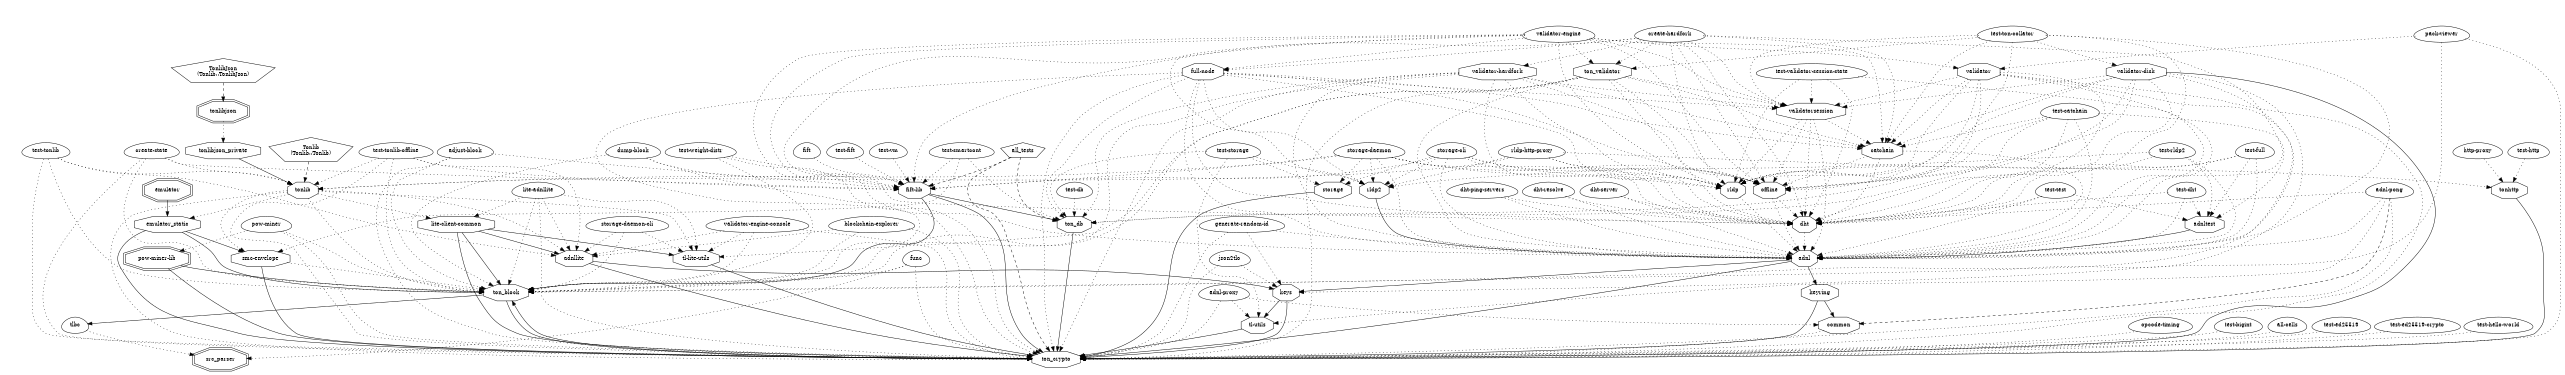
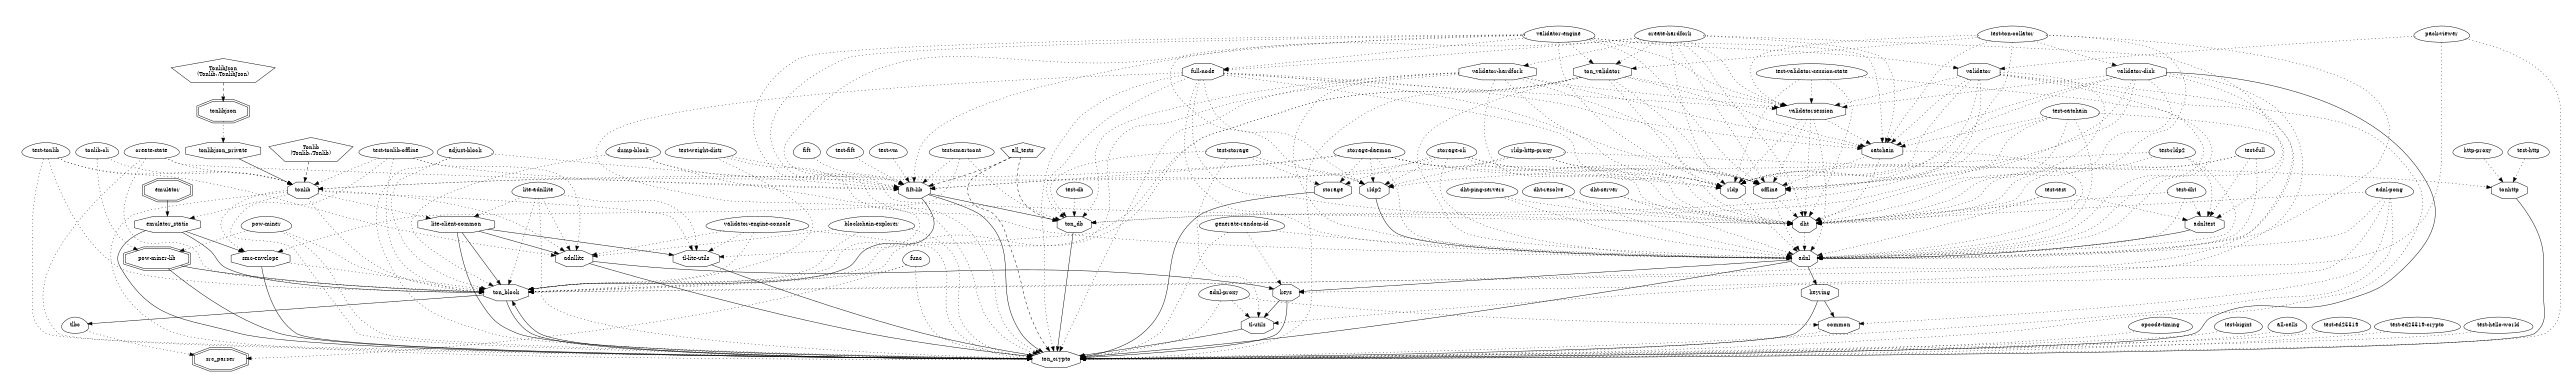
node "tonlib-cli": added
node "storage-daemon-cli": removed
node "json2tlo": removed
edge "adnl-pong" -> "common": style dashed -> dotted
